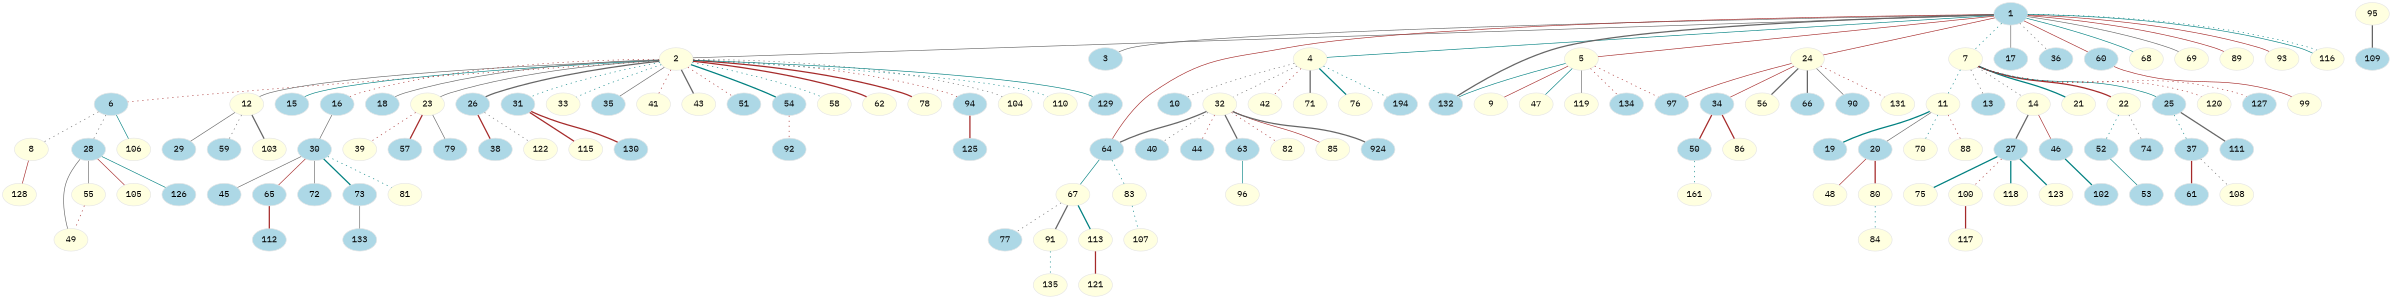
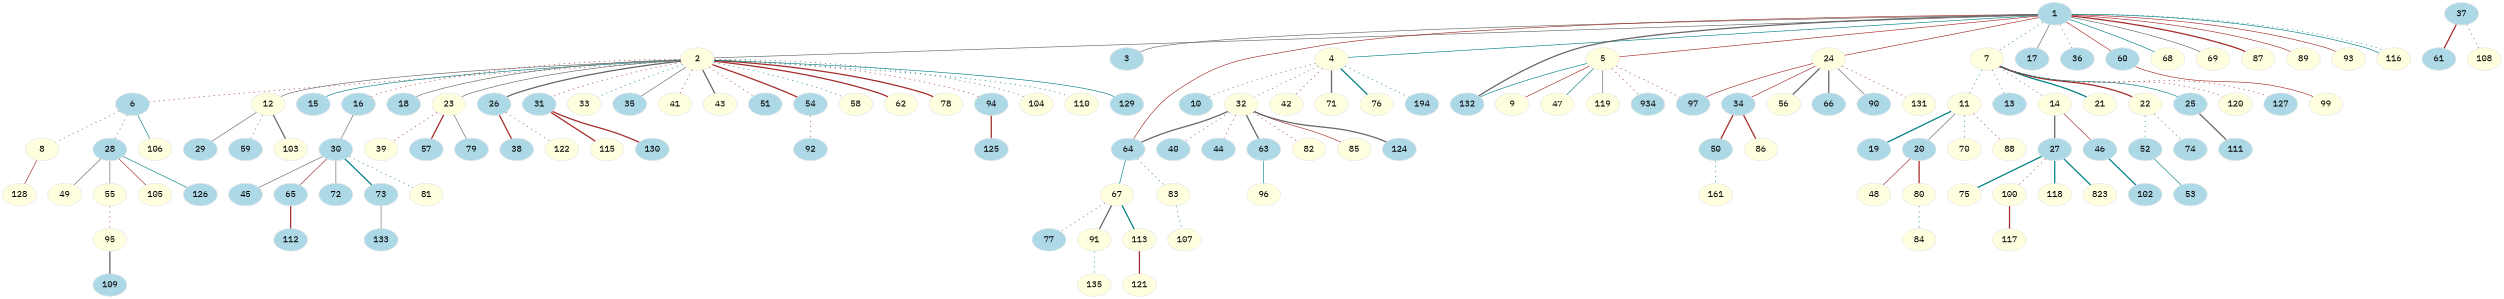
node "87": added
edge "2" -- "31": color teal -> brown
edge "2" -- "54": color teal -> brown
node "134": label "134" -> "934"
edge "25" -- "37": removed
node "924": label "924" -> "124"
node "123": label "123" -> "823"
edge "55" -- "49": now "55" -- "95"
